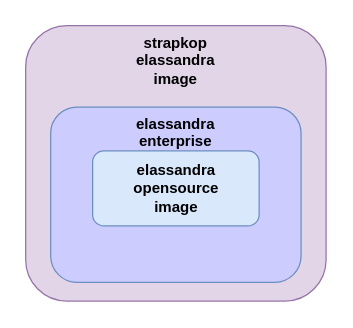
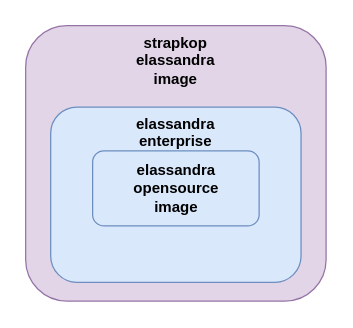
node "elassandra enterprise image": fillcolor #ccccff -> #dae8fc
